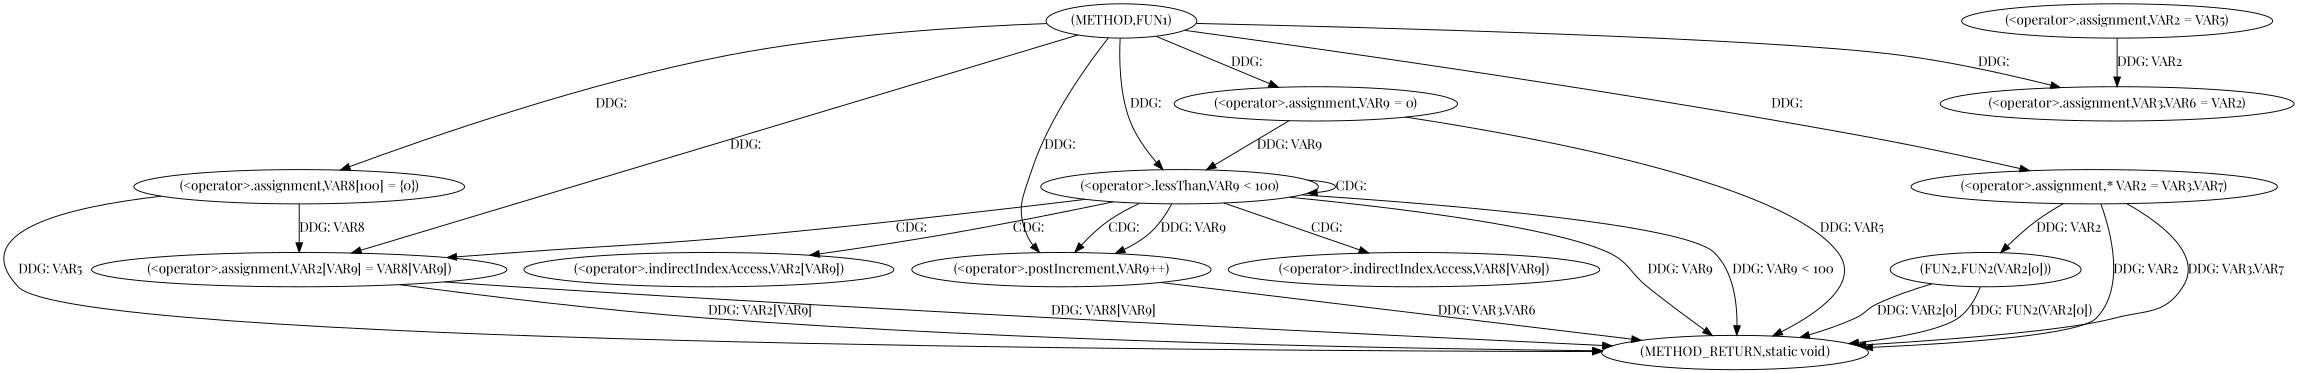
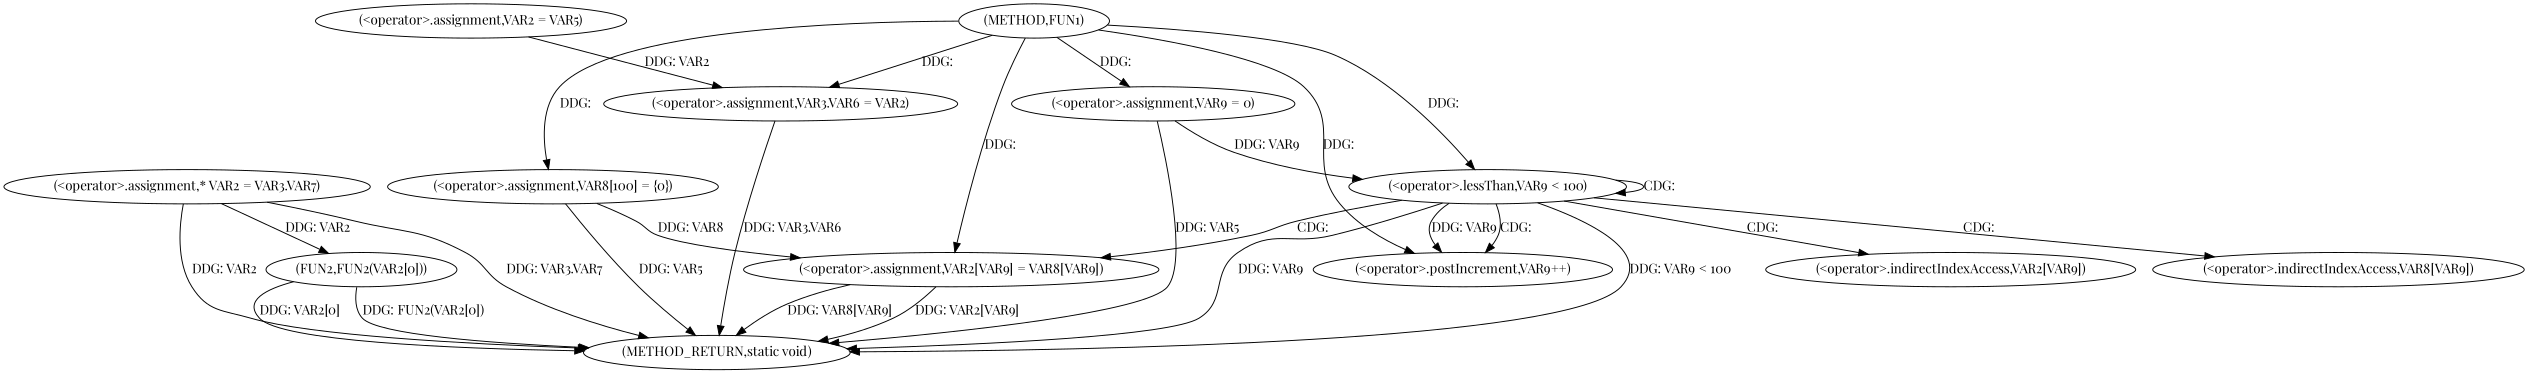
edge "(METHOD,FUN1)" -> "(<operator>.assignment,* VAR2 = VAR3.VAR7)": removed, label "DDG:"
edge "(<operator>.postIncrement,VAR9++)" -> "(METHOD_RETURN,static void)": now "(<operator>.assignment,VAR3.VAR6 = VAR2)" -> "(METHOD_RETURN,static void)"
